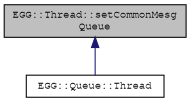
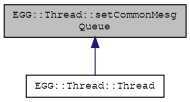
node "EGG::Queue::Thread": label "EGG::Queue::Thread" -> "EGG::Thread::Thread"
